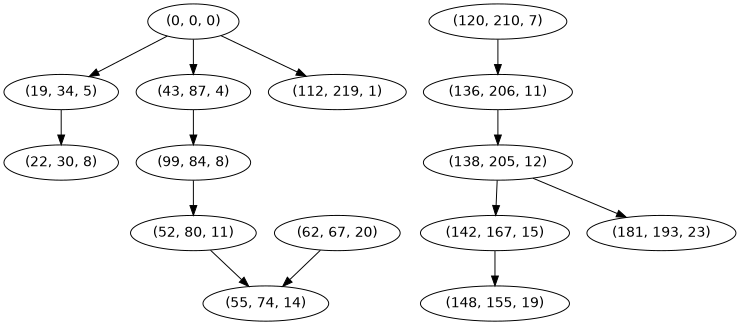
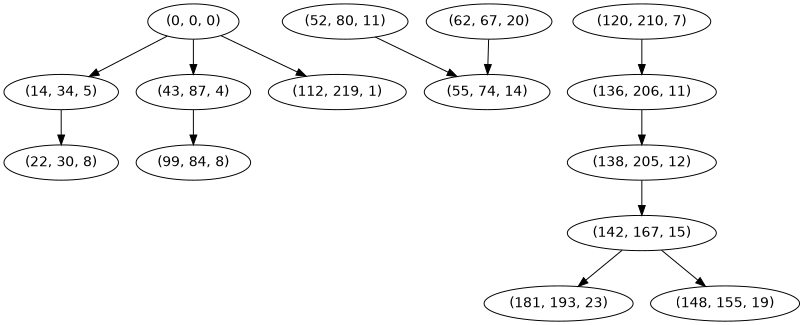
node "(19, 34, 5)": label "(19, 34, 5)" -> "(14, 34, 5)"
edge "(99, 84, 8)" -> "(52, 80, 11)": removed
edge "(138, 205, 12)" -> "(181, 193, 23)": now "(142, 167, 15)" -> "(181, 193, 23)"
